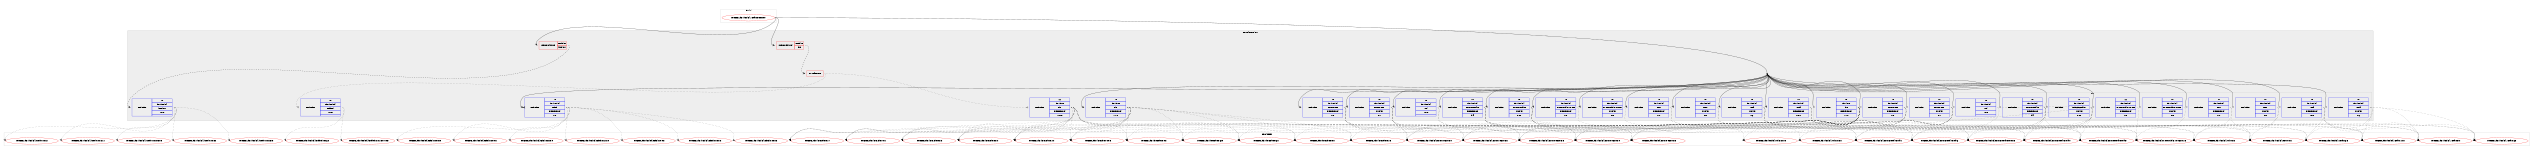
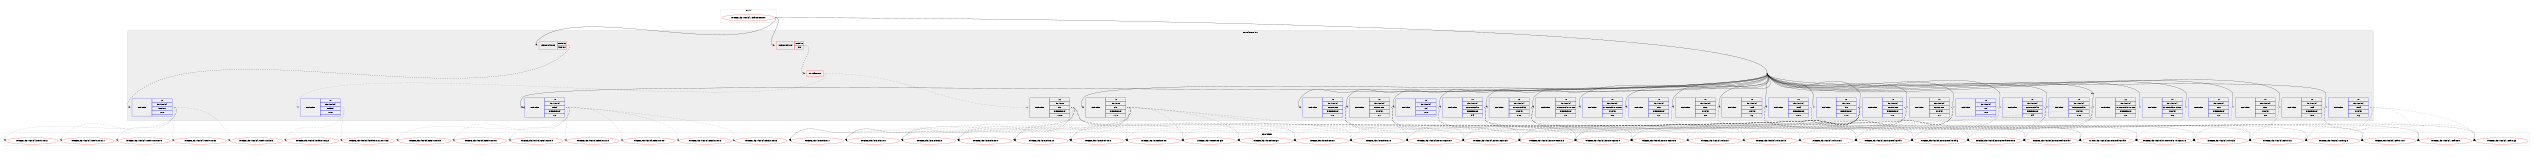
node "portage://dev-haskell/mtl-2.2.1": added
node "portage://dev-haskell/asn1-encoding-0.9.3": label "portage://dev-haskell/asn1-encoding-0.9.3" -> "crypto://dev-haskell/asn1-encoding-0.9.3"
